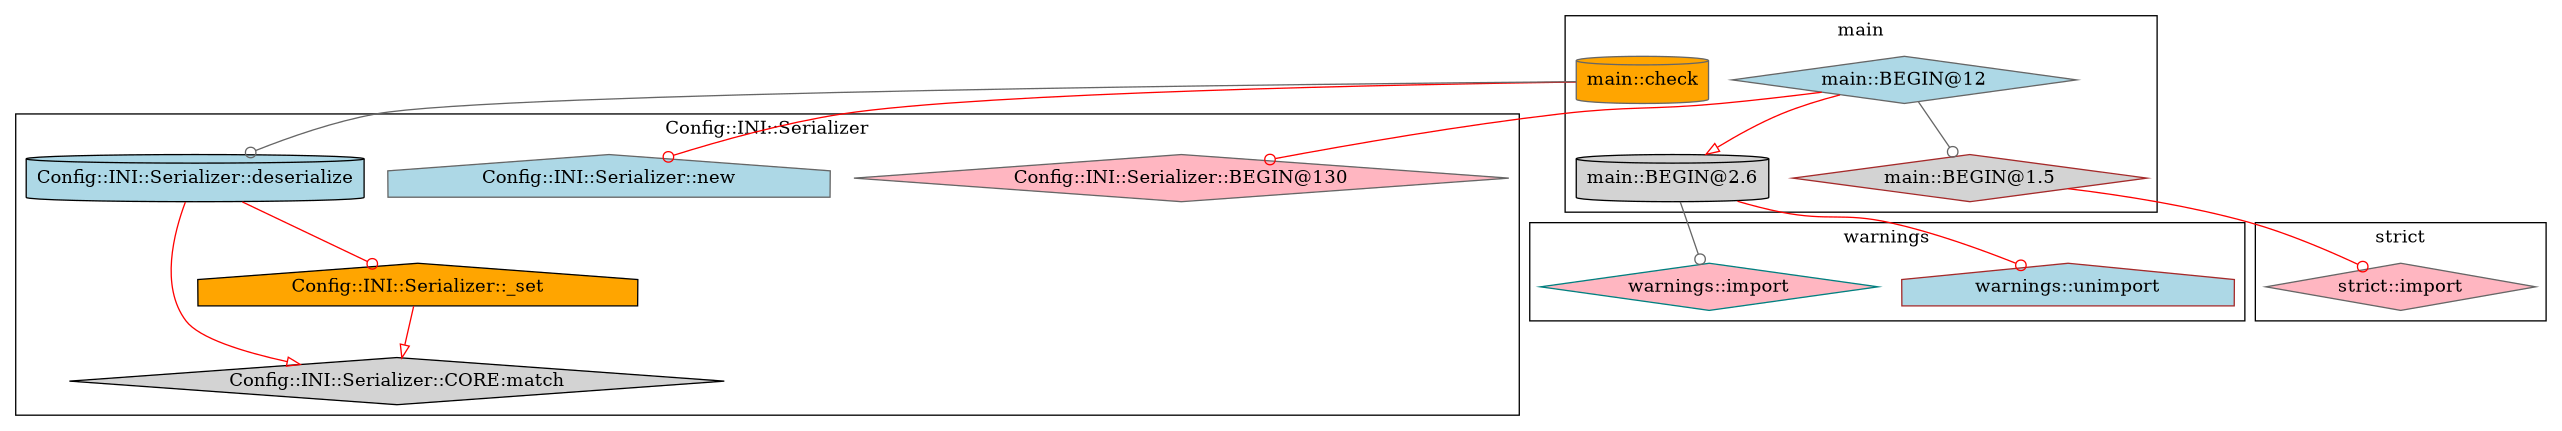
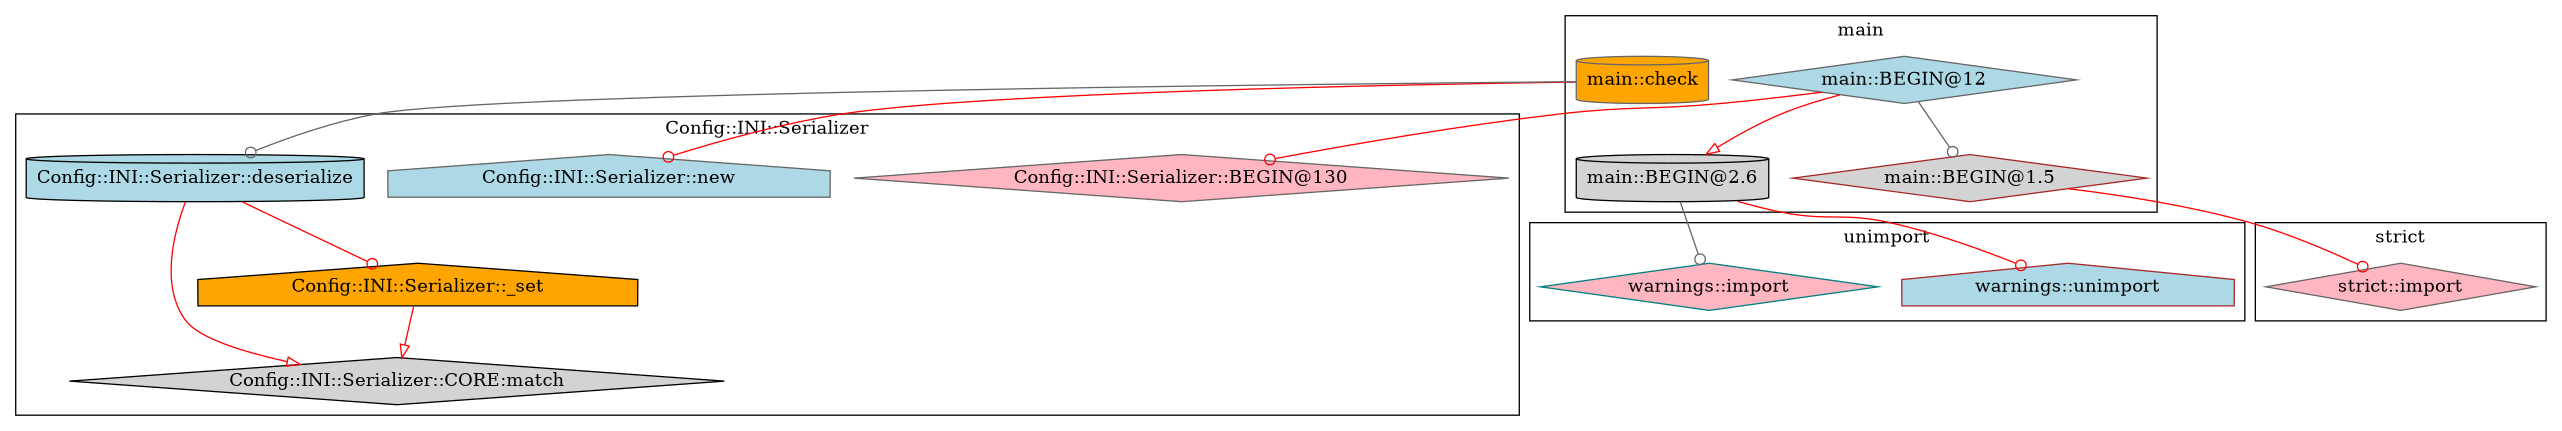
cluster "warnings": label "warnings" -> "unimport"
